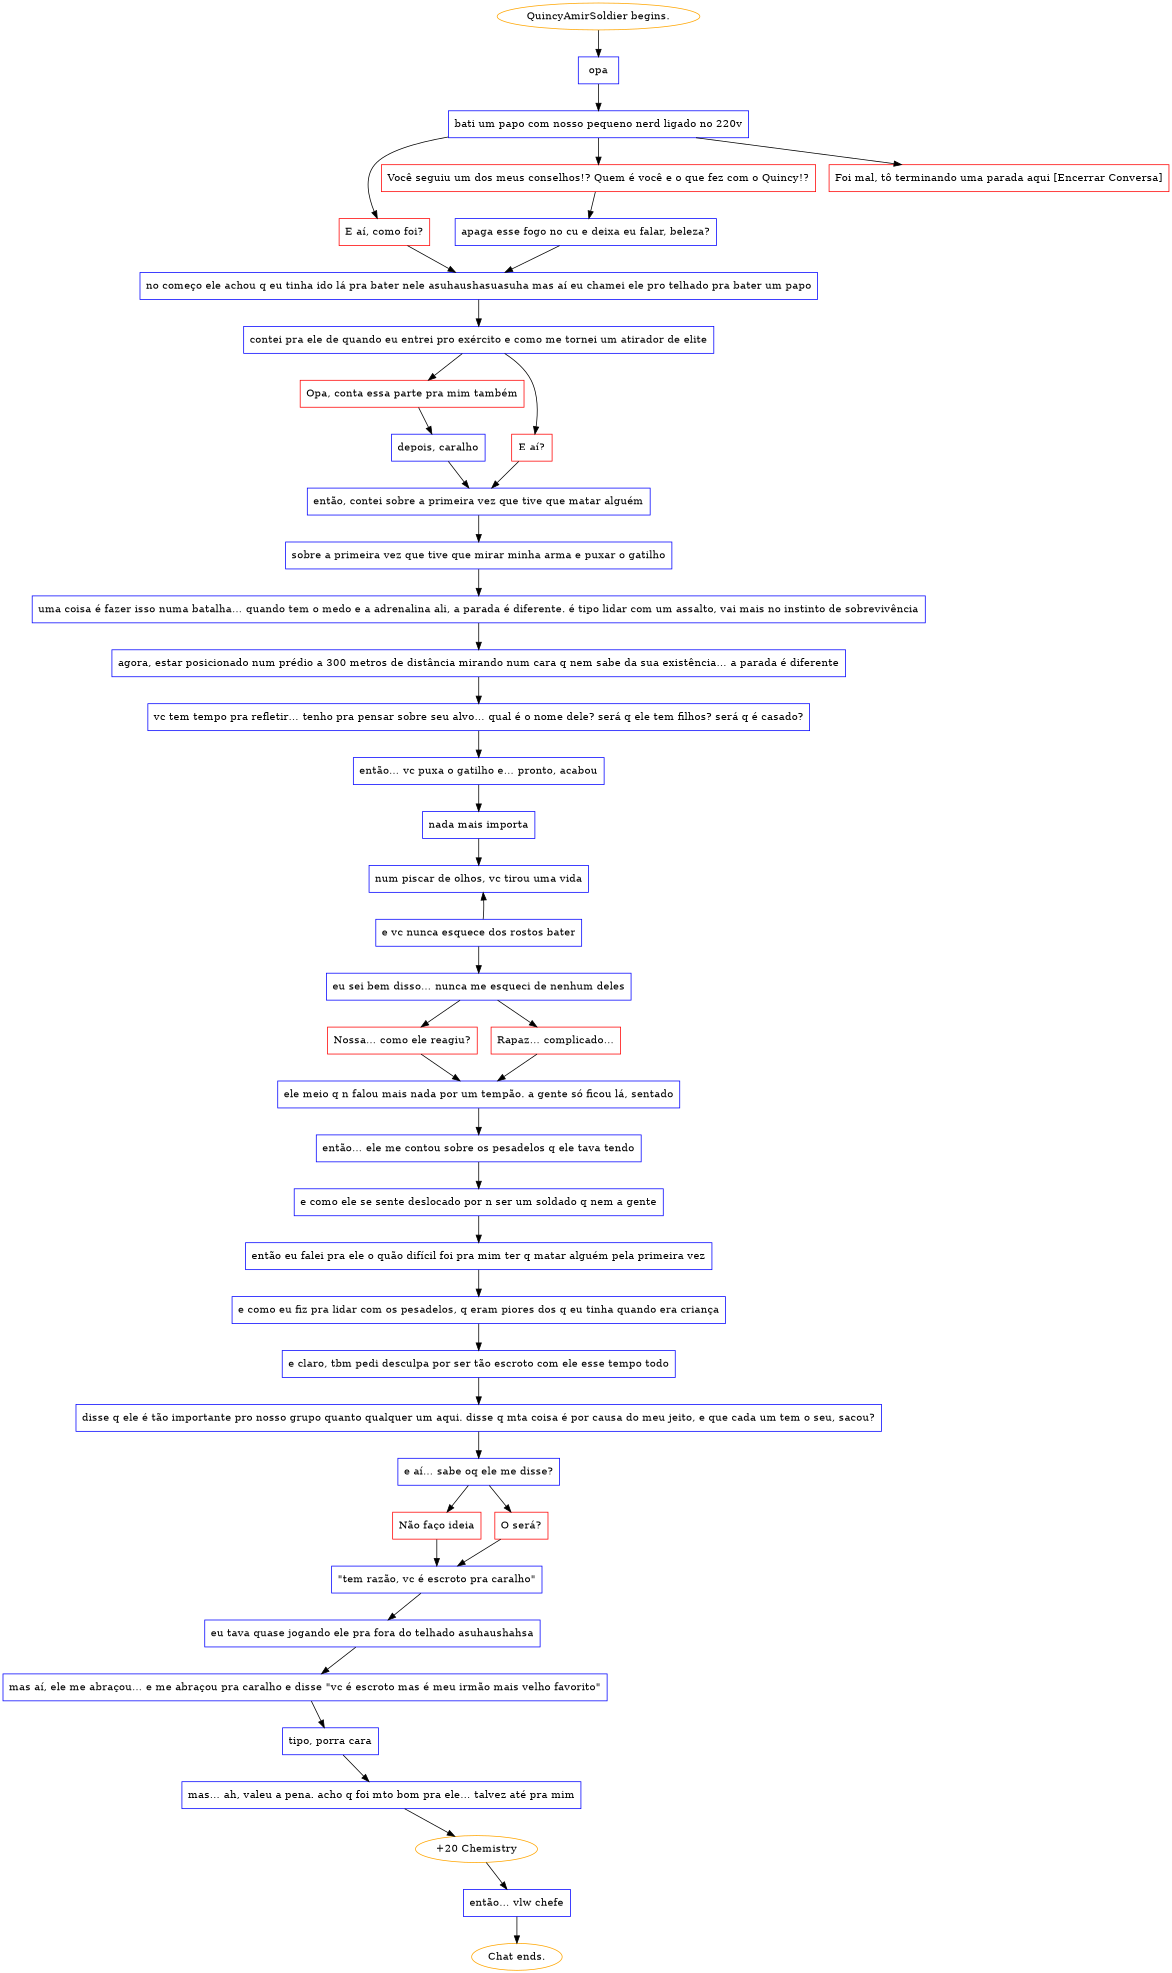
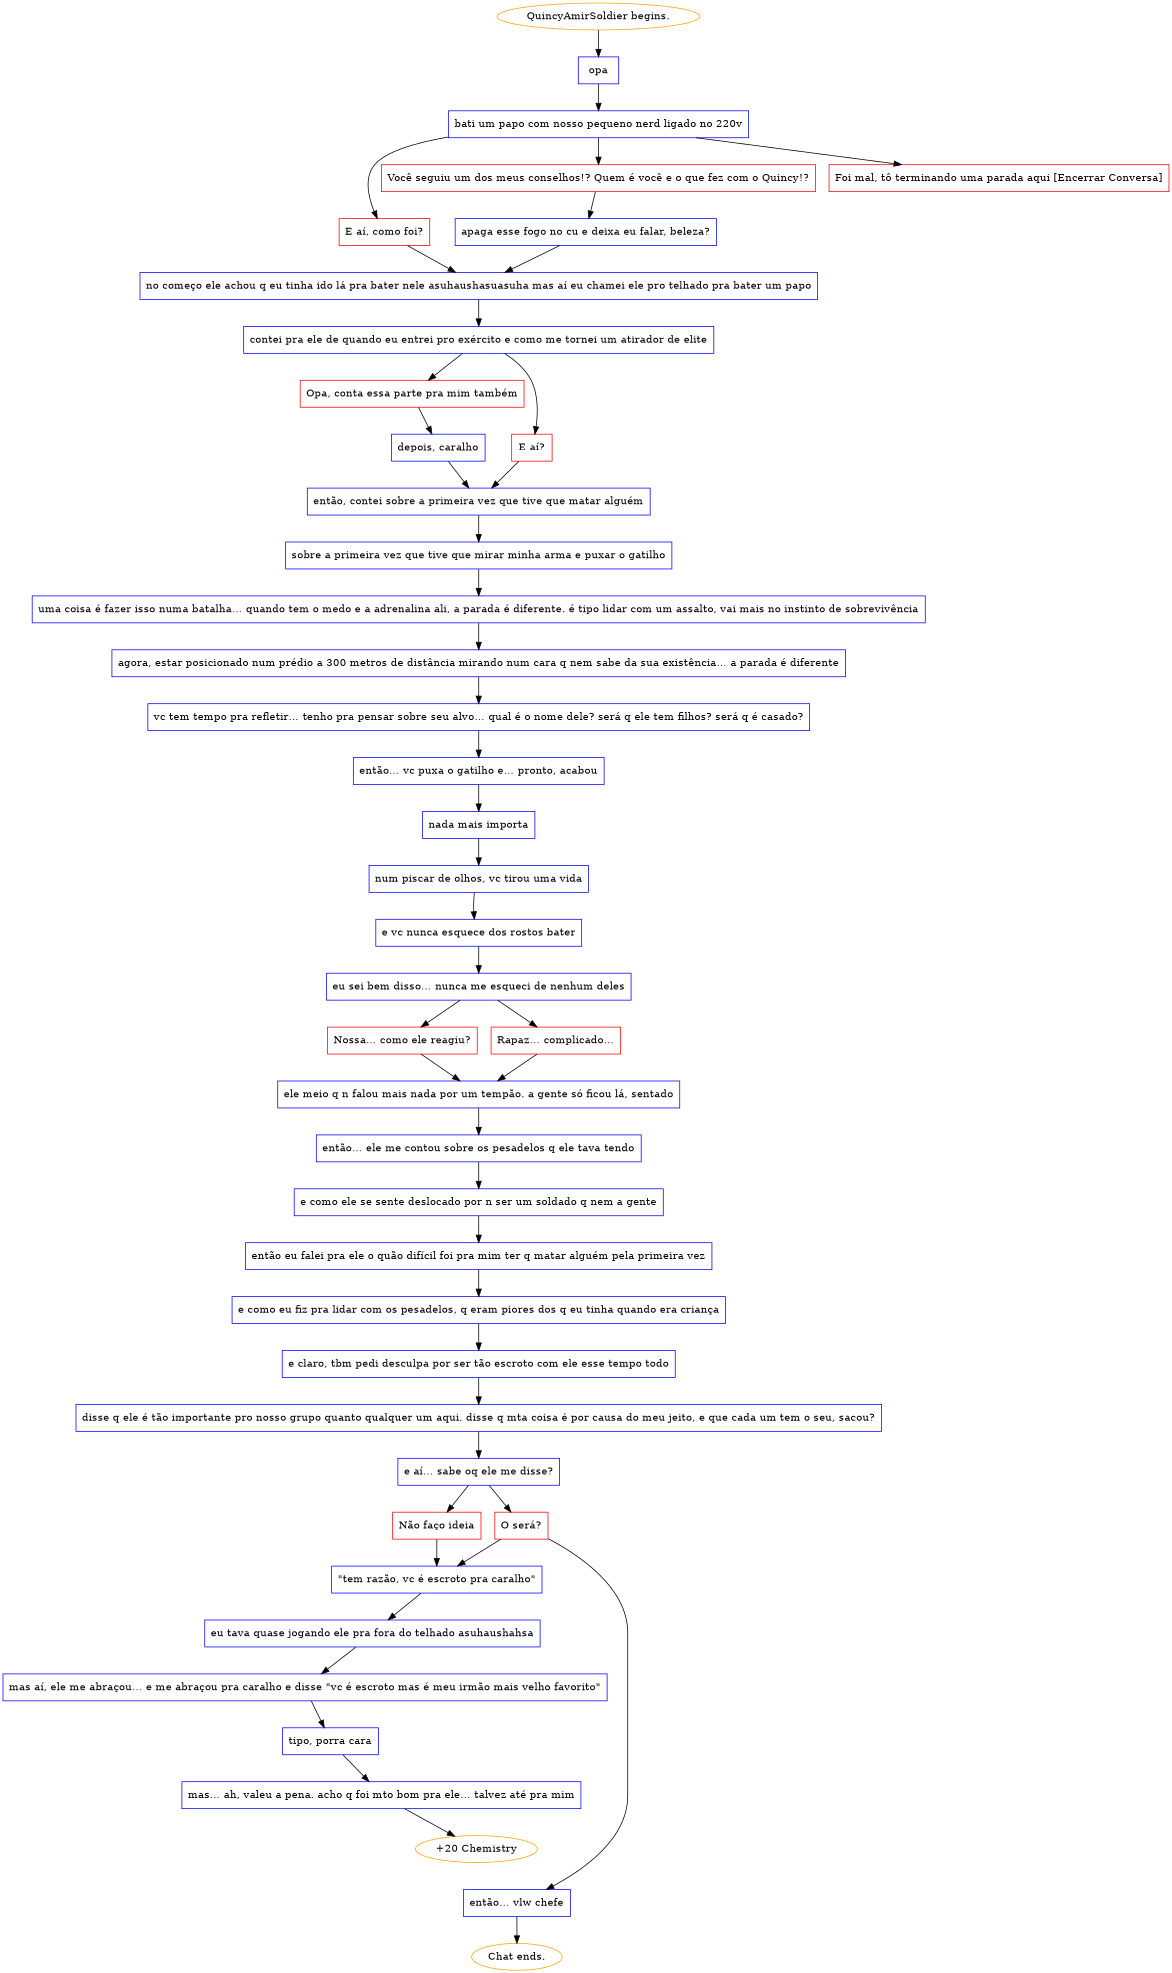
edge "e vc nunca esquece dos rostos bater" -> "num piscar de olhos, vc tirou uma vida": reversed
edge "+20 Chemistry" -> "então… vlw chefe": now "O será?" -> "então… vlw chefe"
